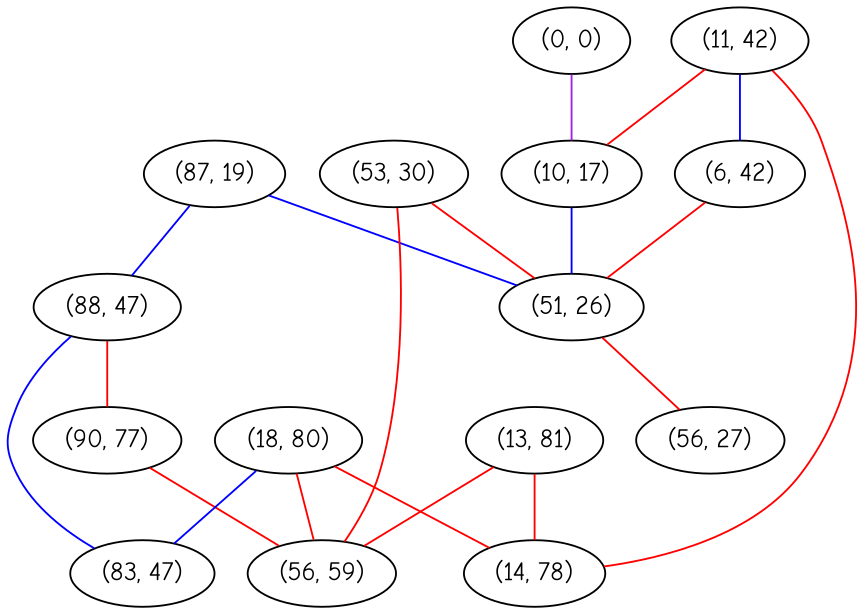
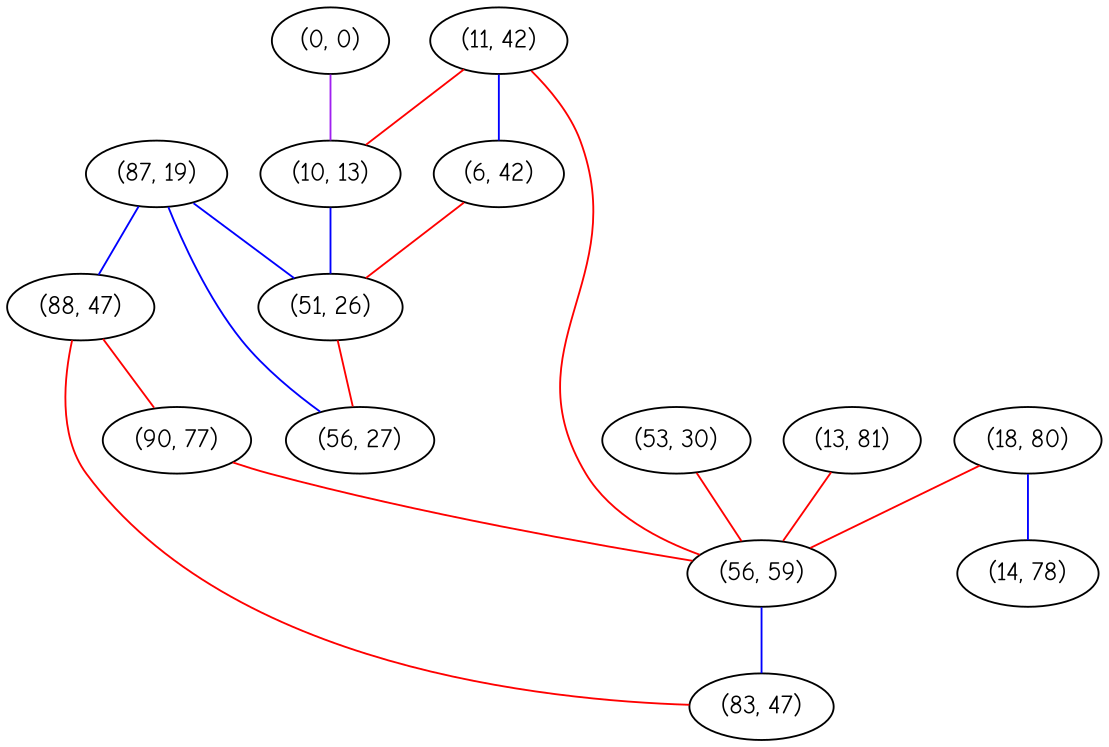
node "(10, 17)": label "(10, 17)" -> "(10, 13)"
edge "(53, 30)" -- "(51, 26)": removed
edge "(87, 19)" -- "(56, 27)": added
edge "(11, 42)" -- "(14, 78)": now "(11, 42)" -- "(56, 59)"
edge "(88, 47)" -- "(83, 47)": color blue -> red
edge "(18, 80)" -- "(83, 47)": now "(56, 59)" -- "(83, 47)"
edge "(18, 80)" -- "(14, 78)": color red -> blue
edge "(13, 81)" -- "(14, 78)": removed
